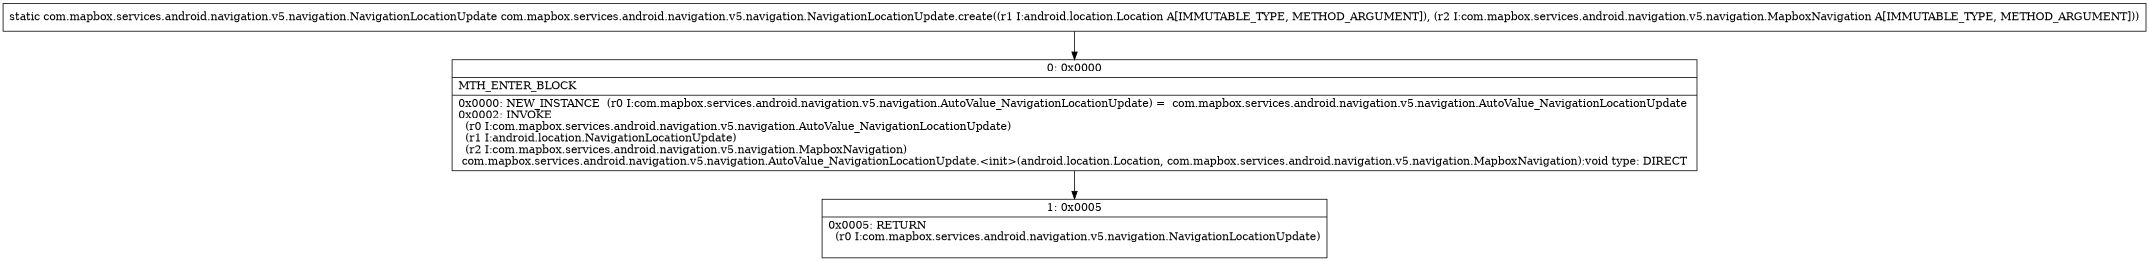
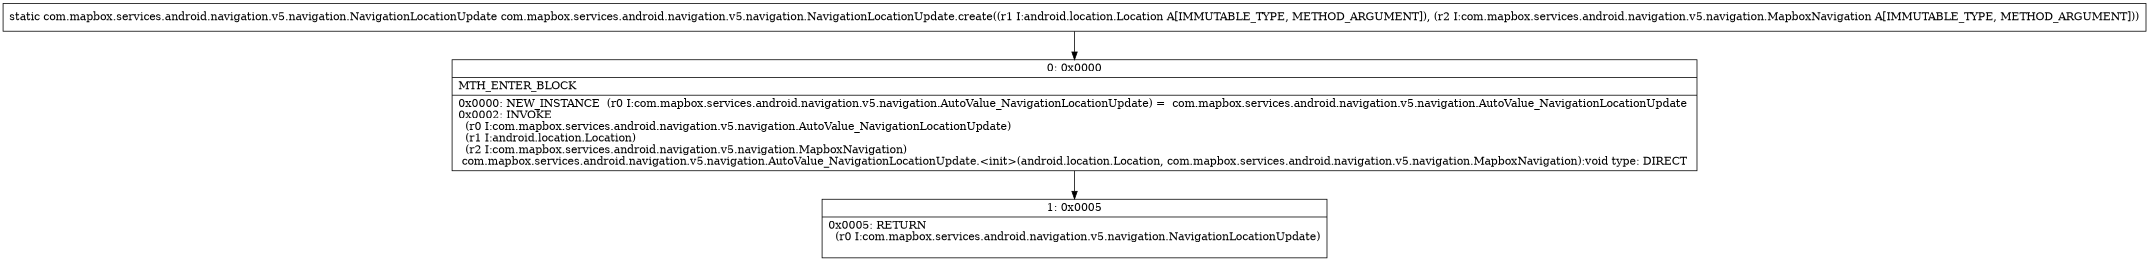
node "0: 0x0000": text "(r1 I:android.location.NavigationLocationUpdate)" -> "(r1 I:android.location.Location)"
